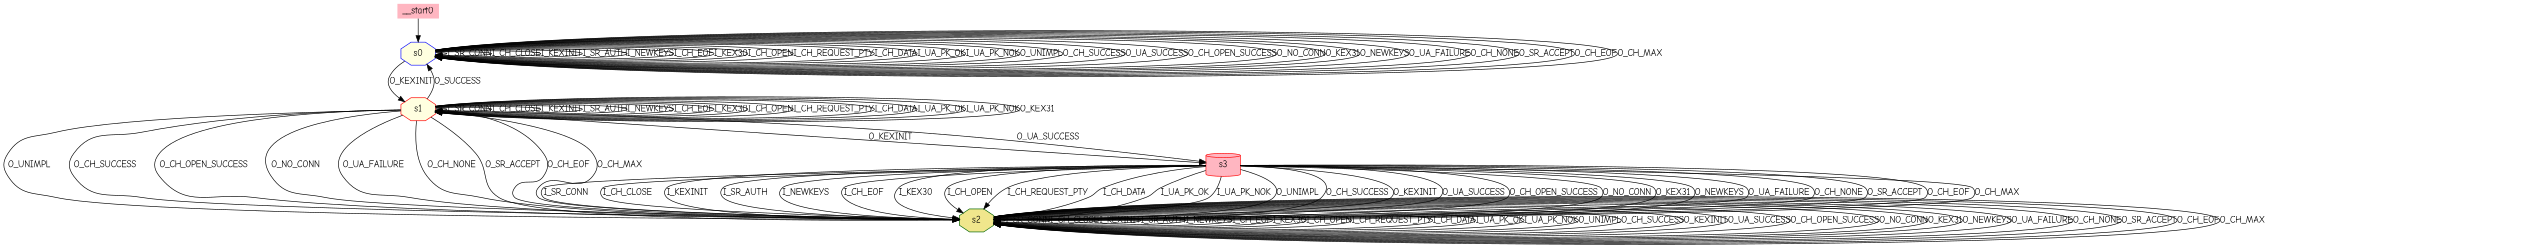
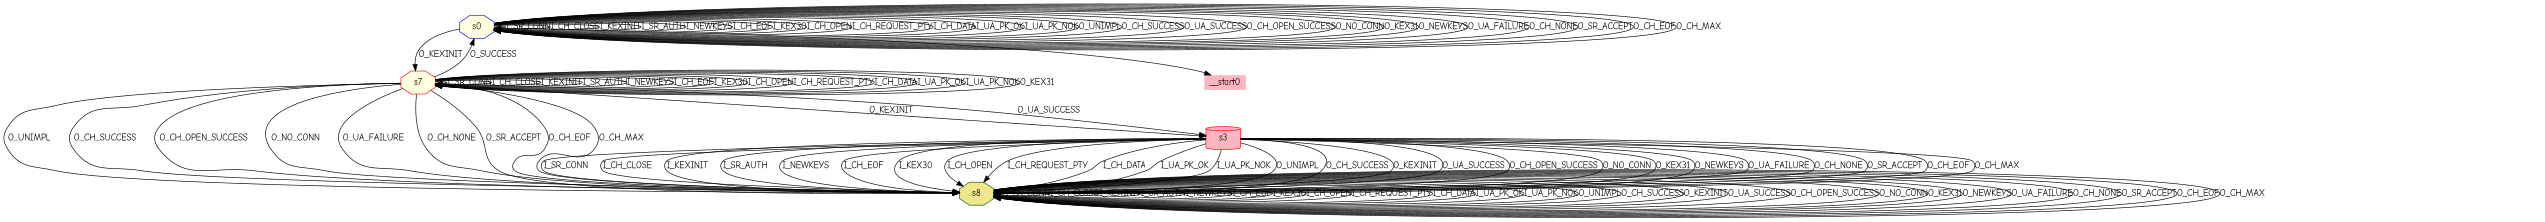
edge "__start0" -> "s0": reversed
node "s1": label "s1" -> "s7"
node "s2": label "s2" -> "s8"
